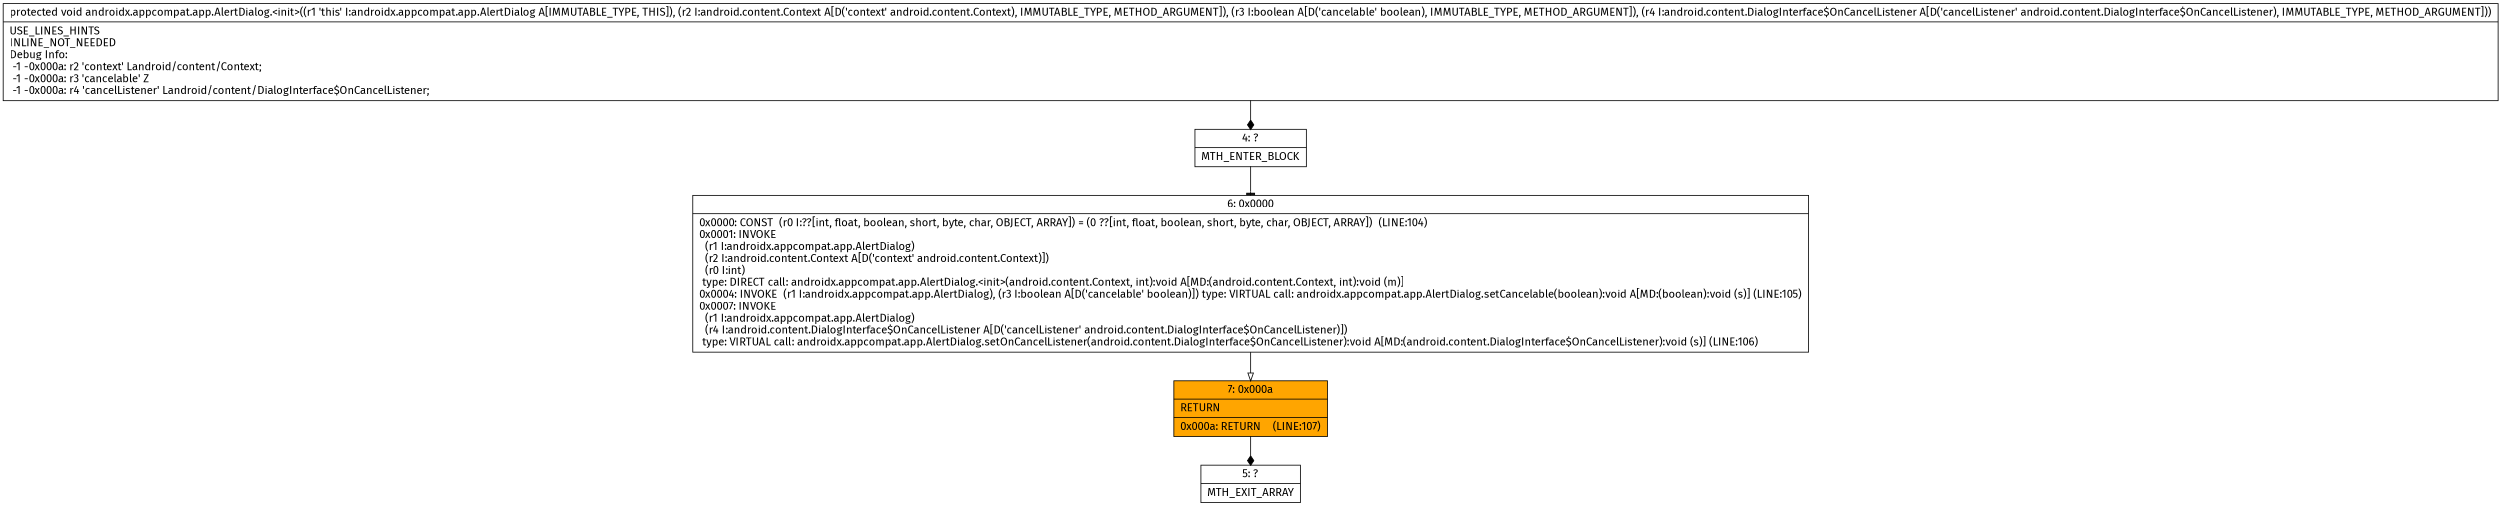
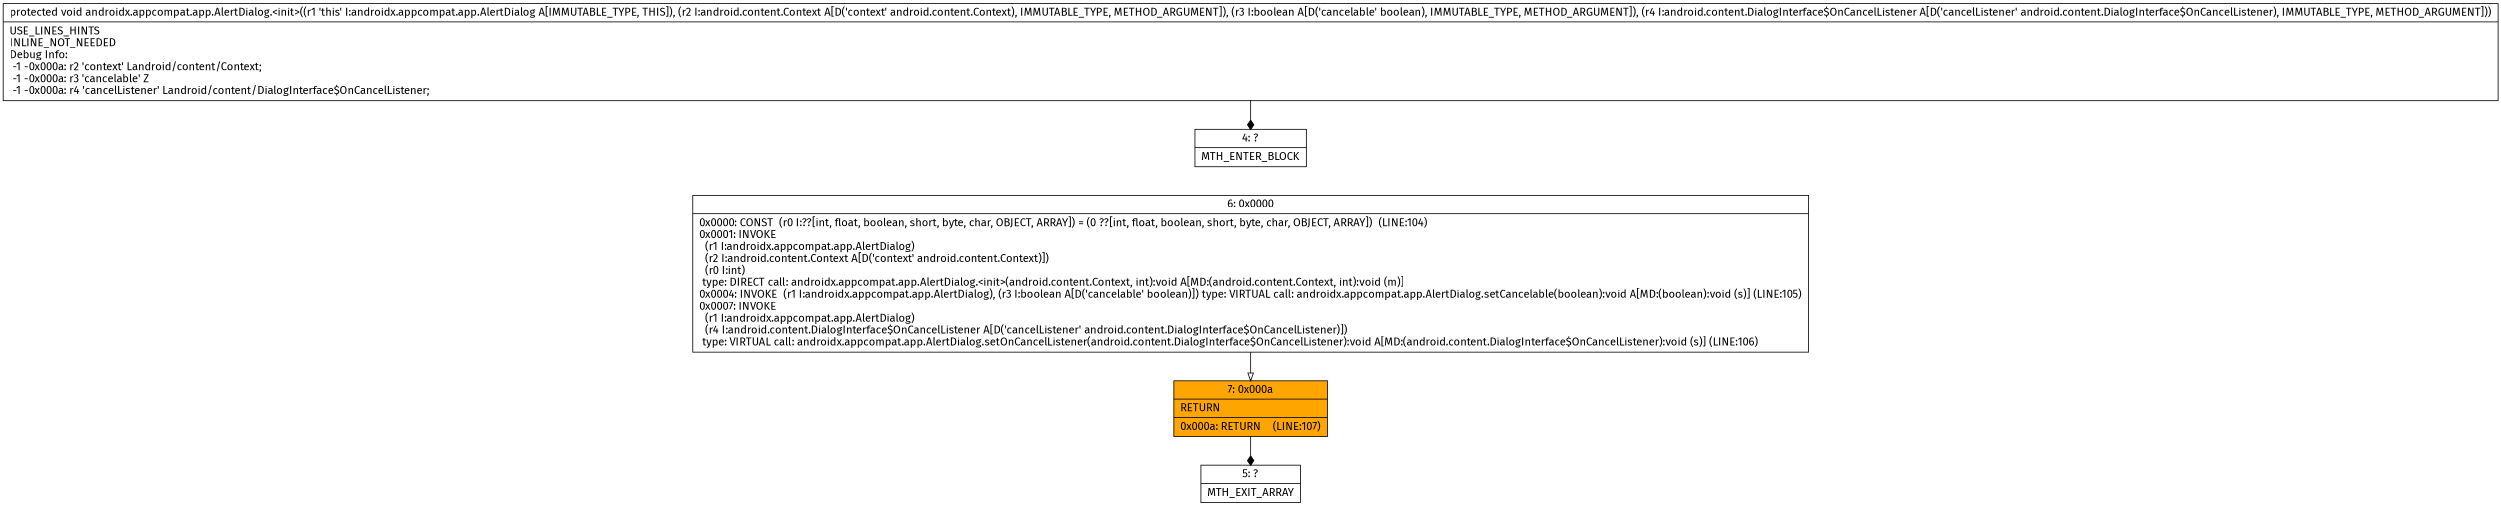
edge "4: ?" -> "6: 0x0000": removed
